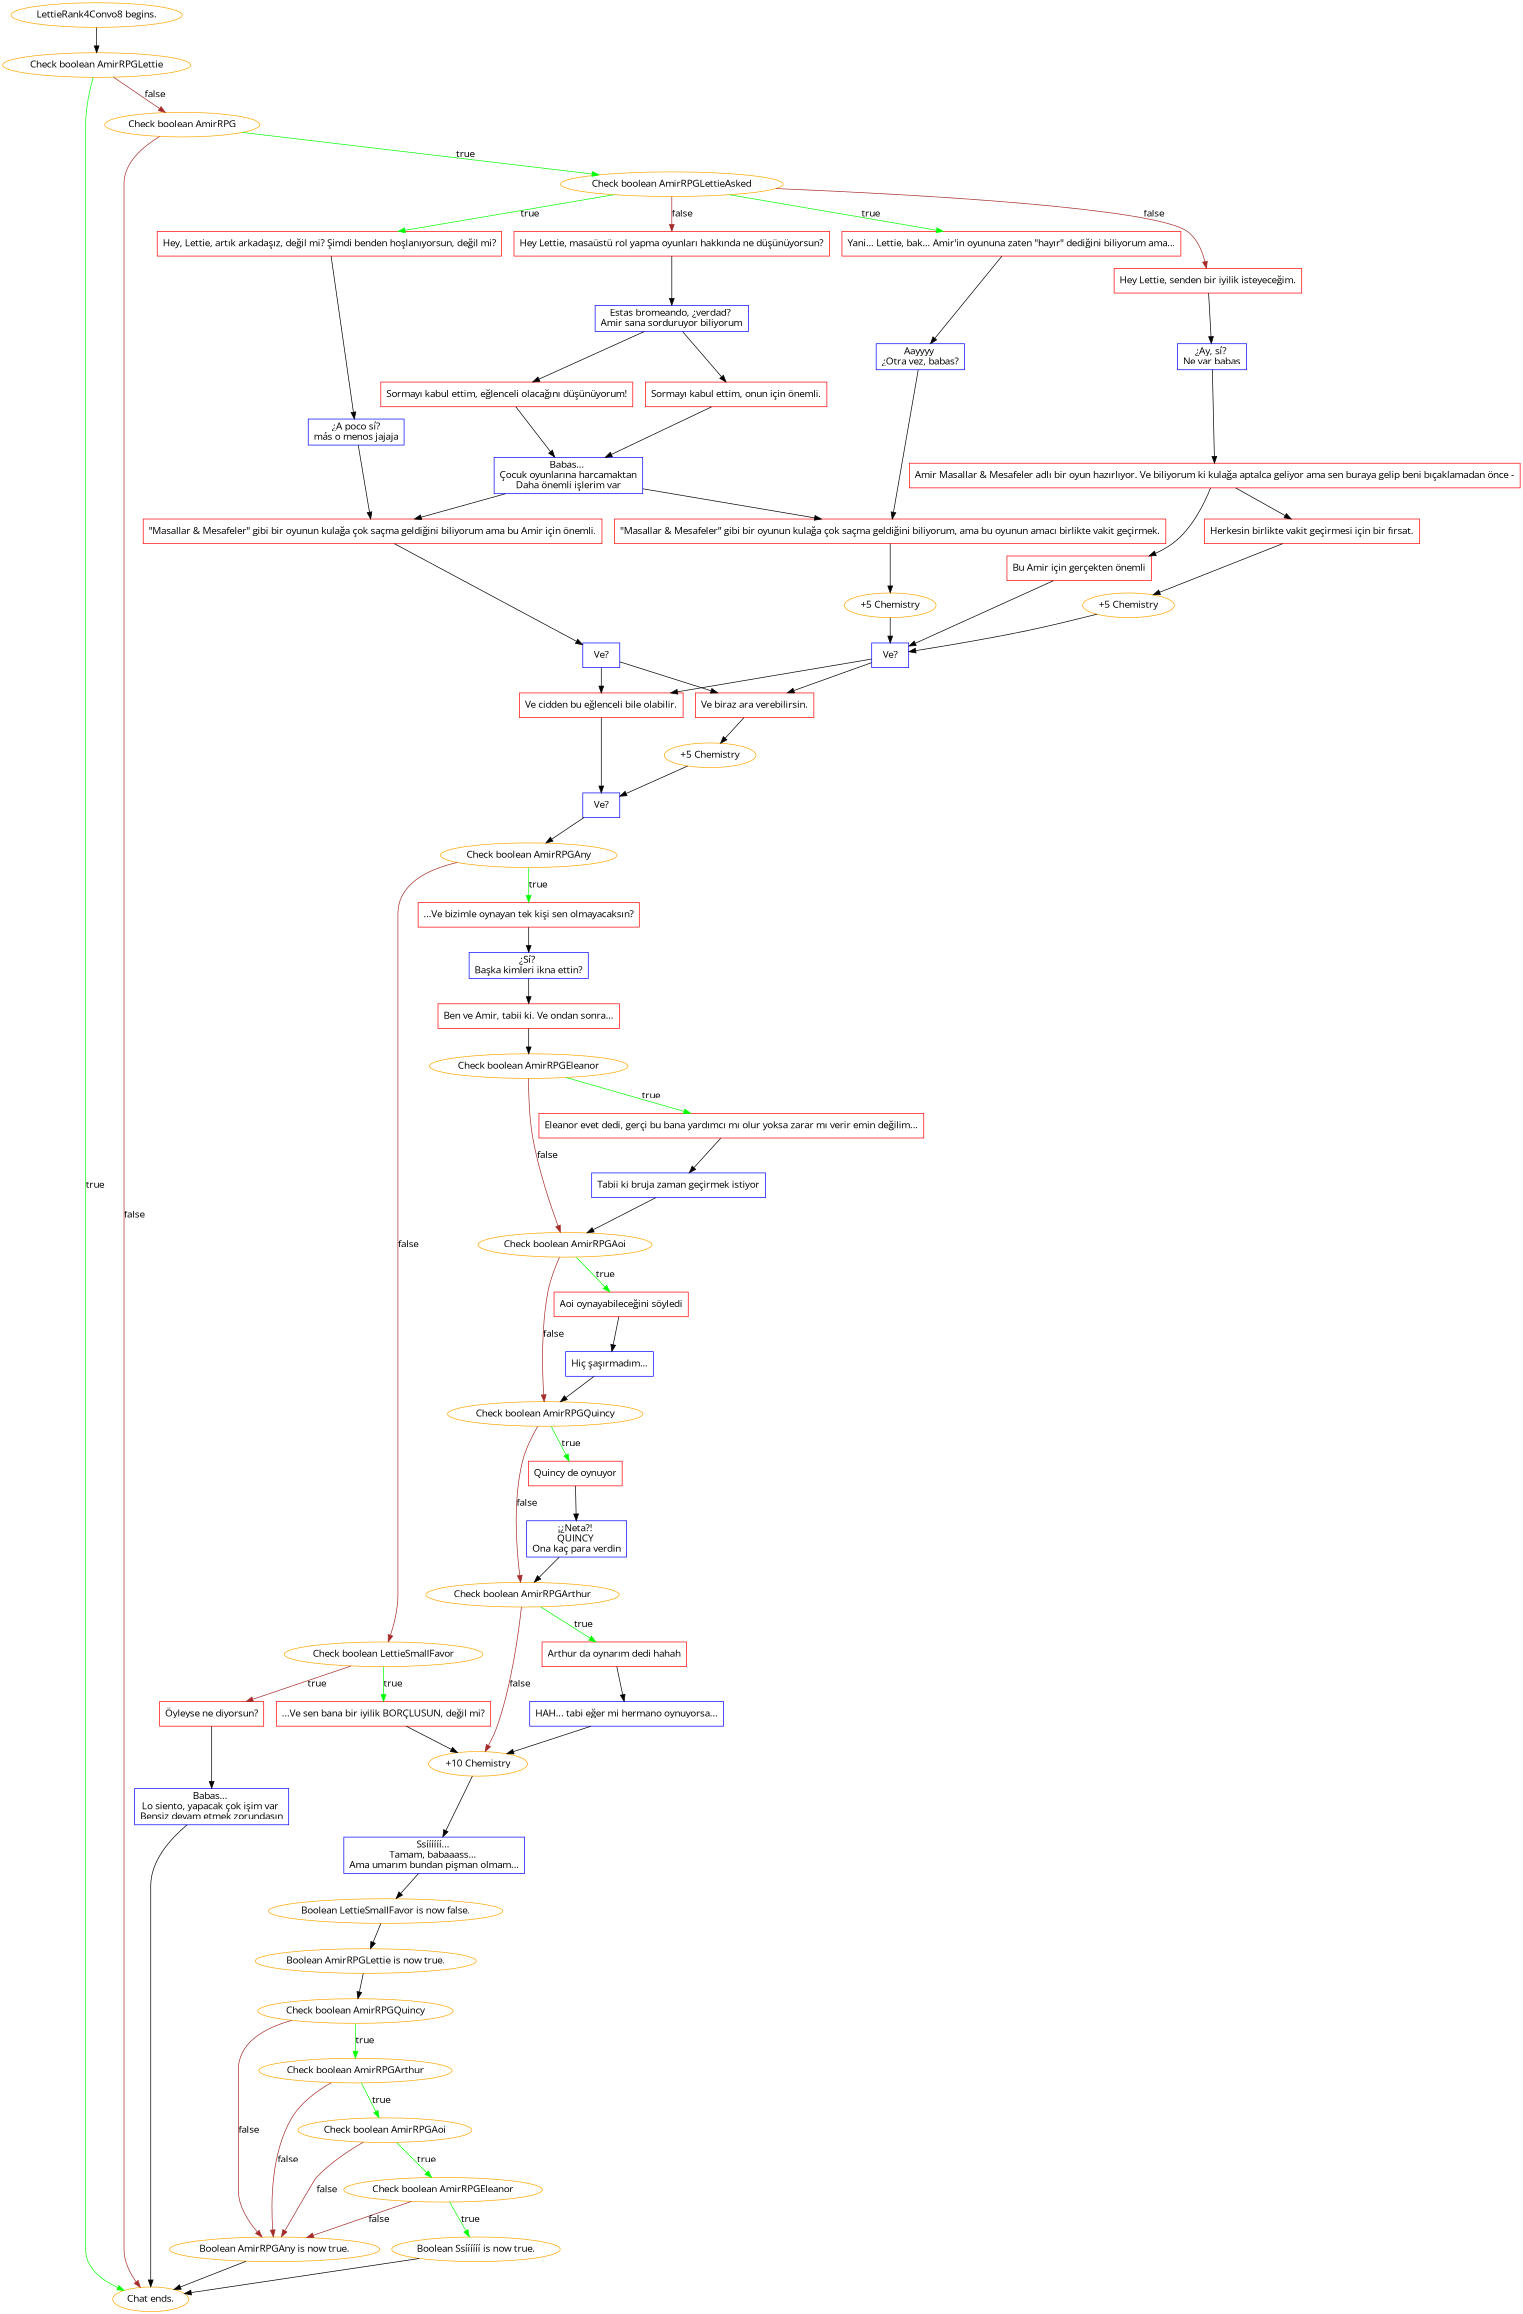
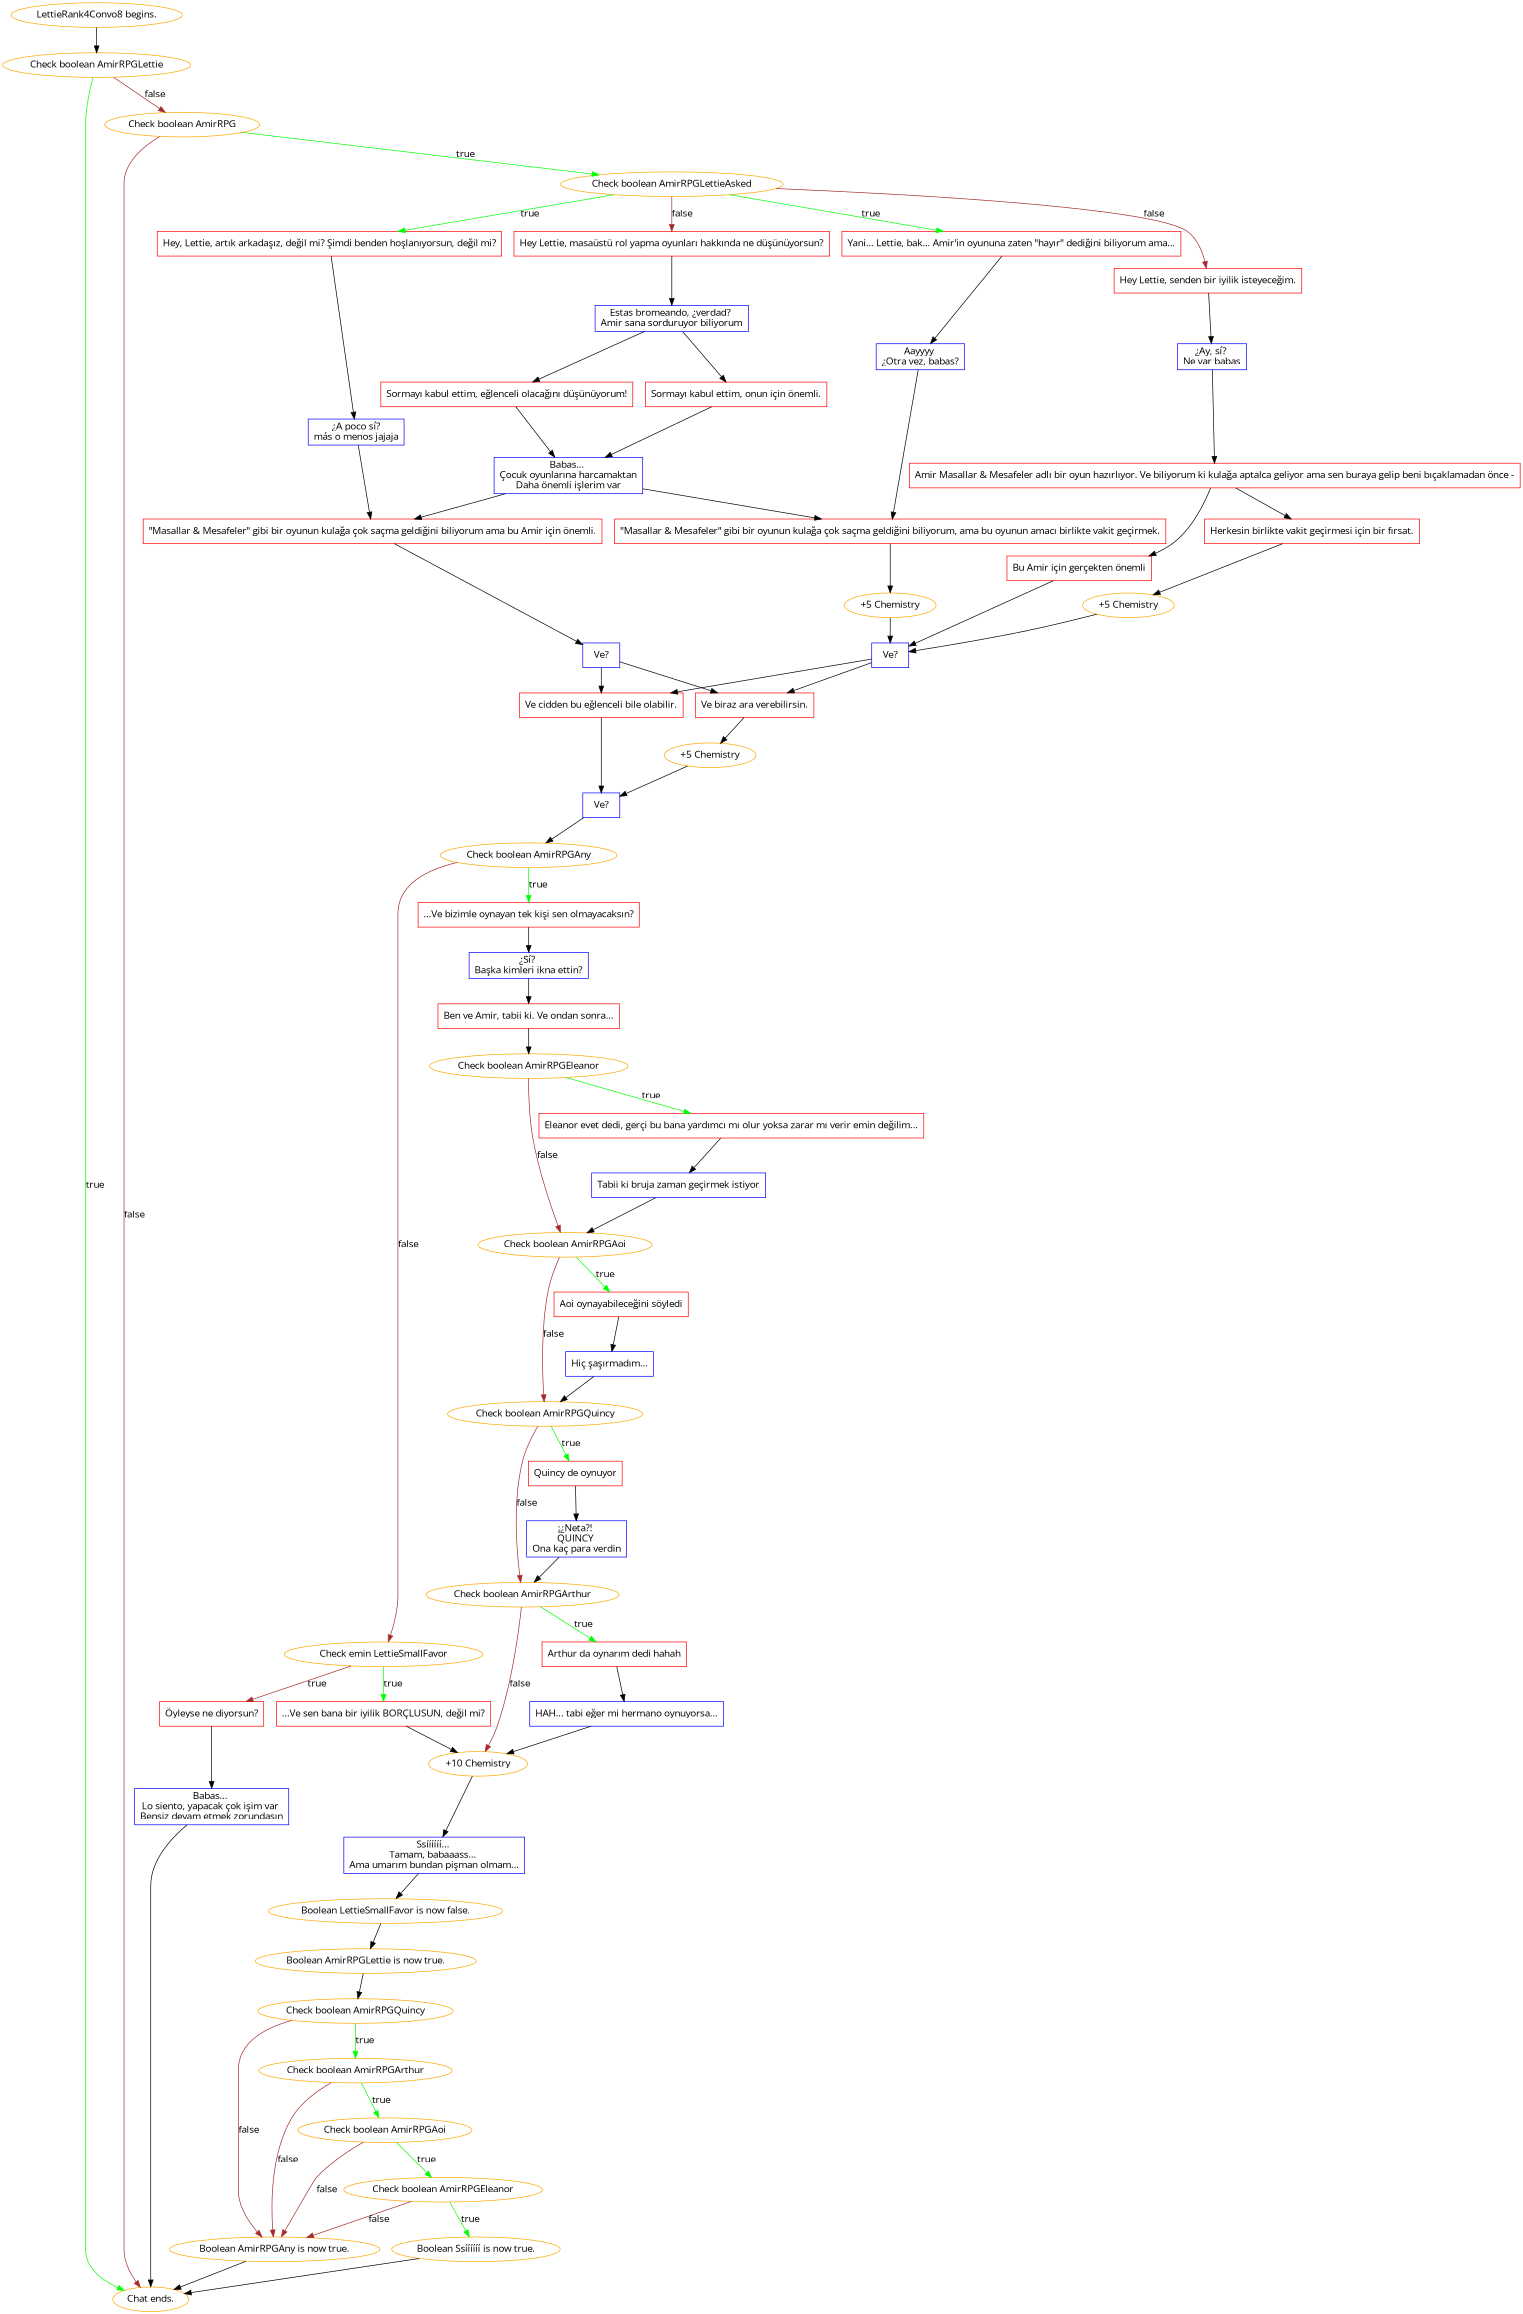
node "Check boolean LettieSmallFavor": label "Check boolean LettieSmallFavor" -> "Check emin LettieSmallFavor"
